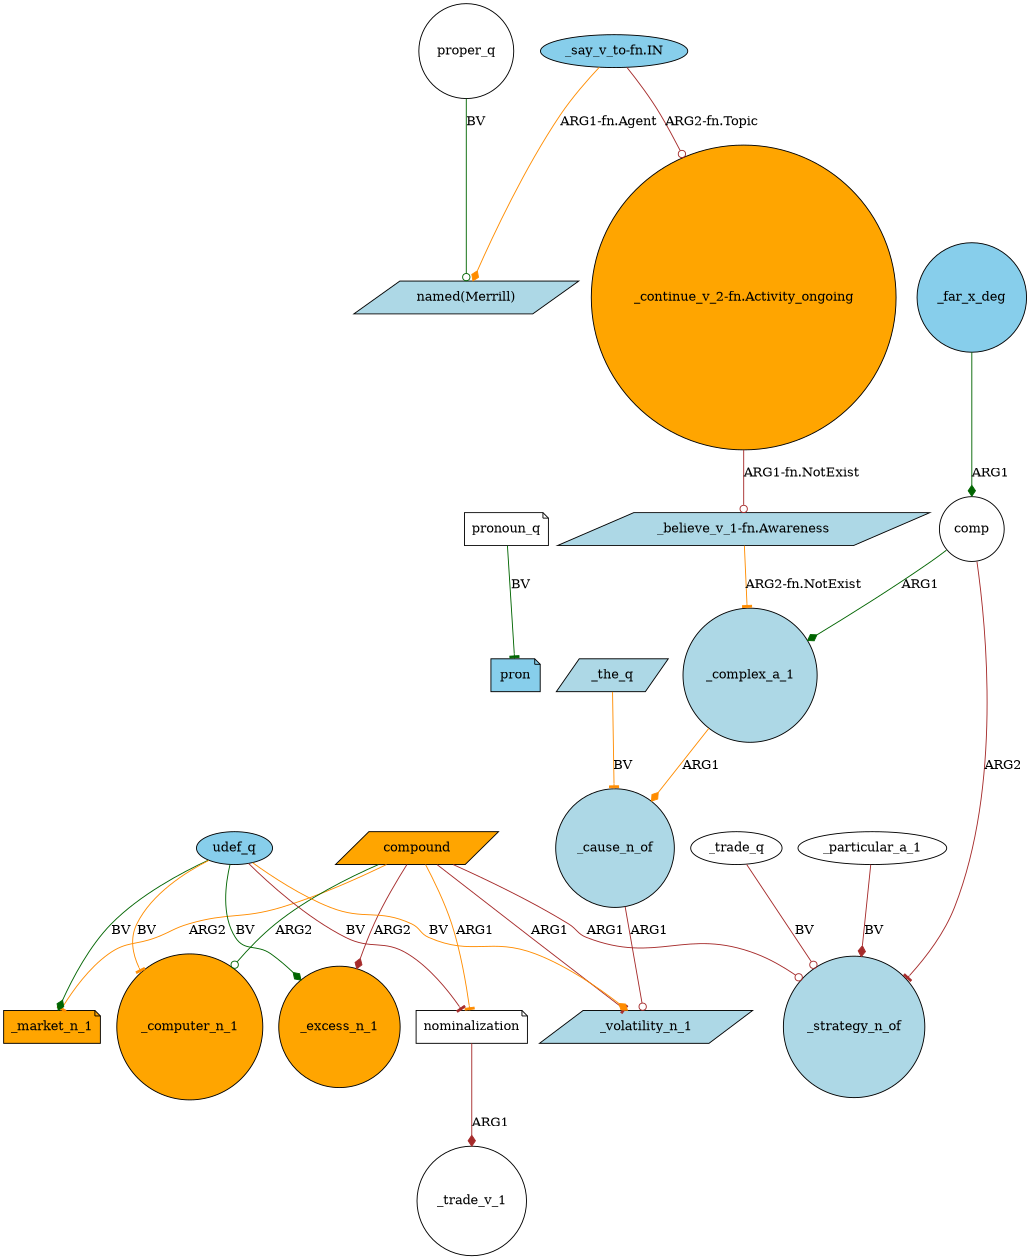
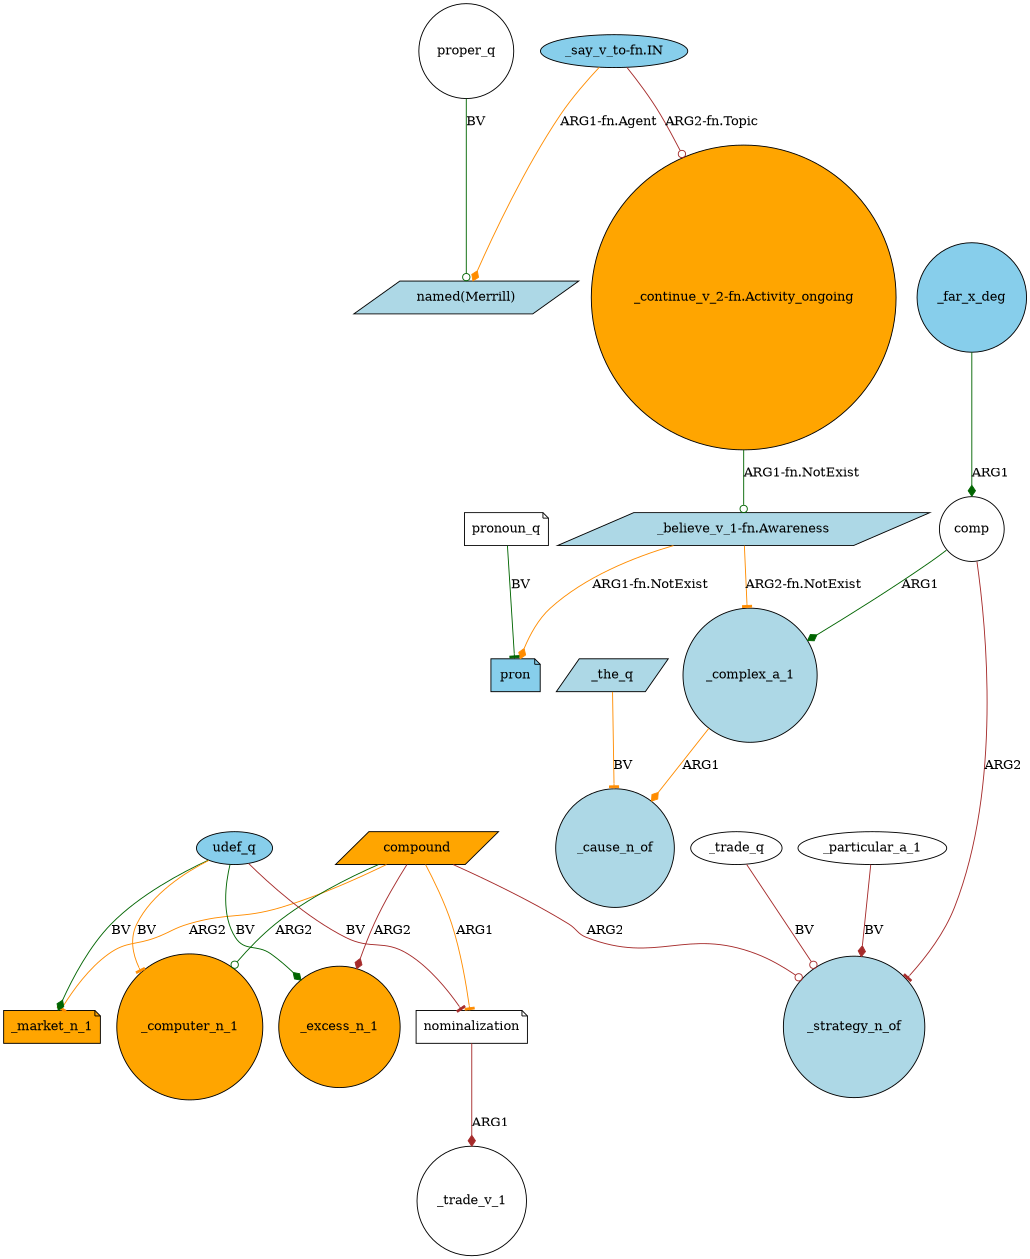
edge "_continue_v_2-fn.Activity_ongoing" -> "_believe_v_1-fn.Awareness": color brown -> darkgreen
edge "_believe_v_1-fn.Awareness" -> "pron": added, label "ARG1-fn.NotExist"
edge "compound" -> "_strategy_n_of": label "ARG1" -> "ARG2"
node "_volatility_n_1": removed
